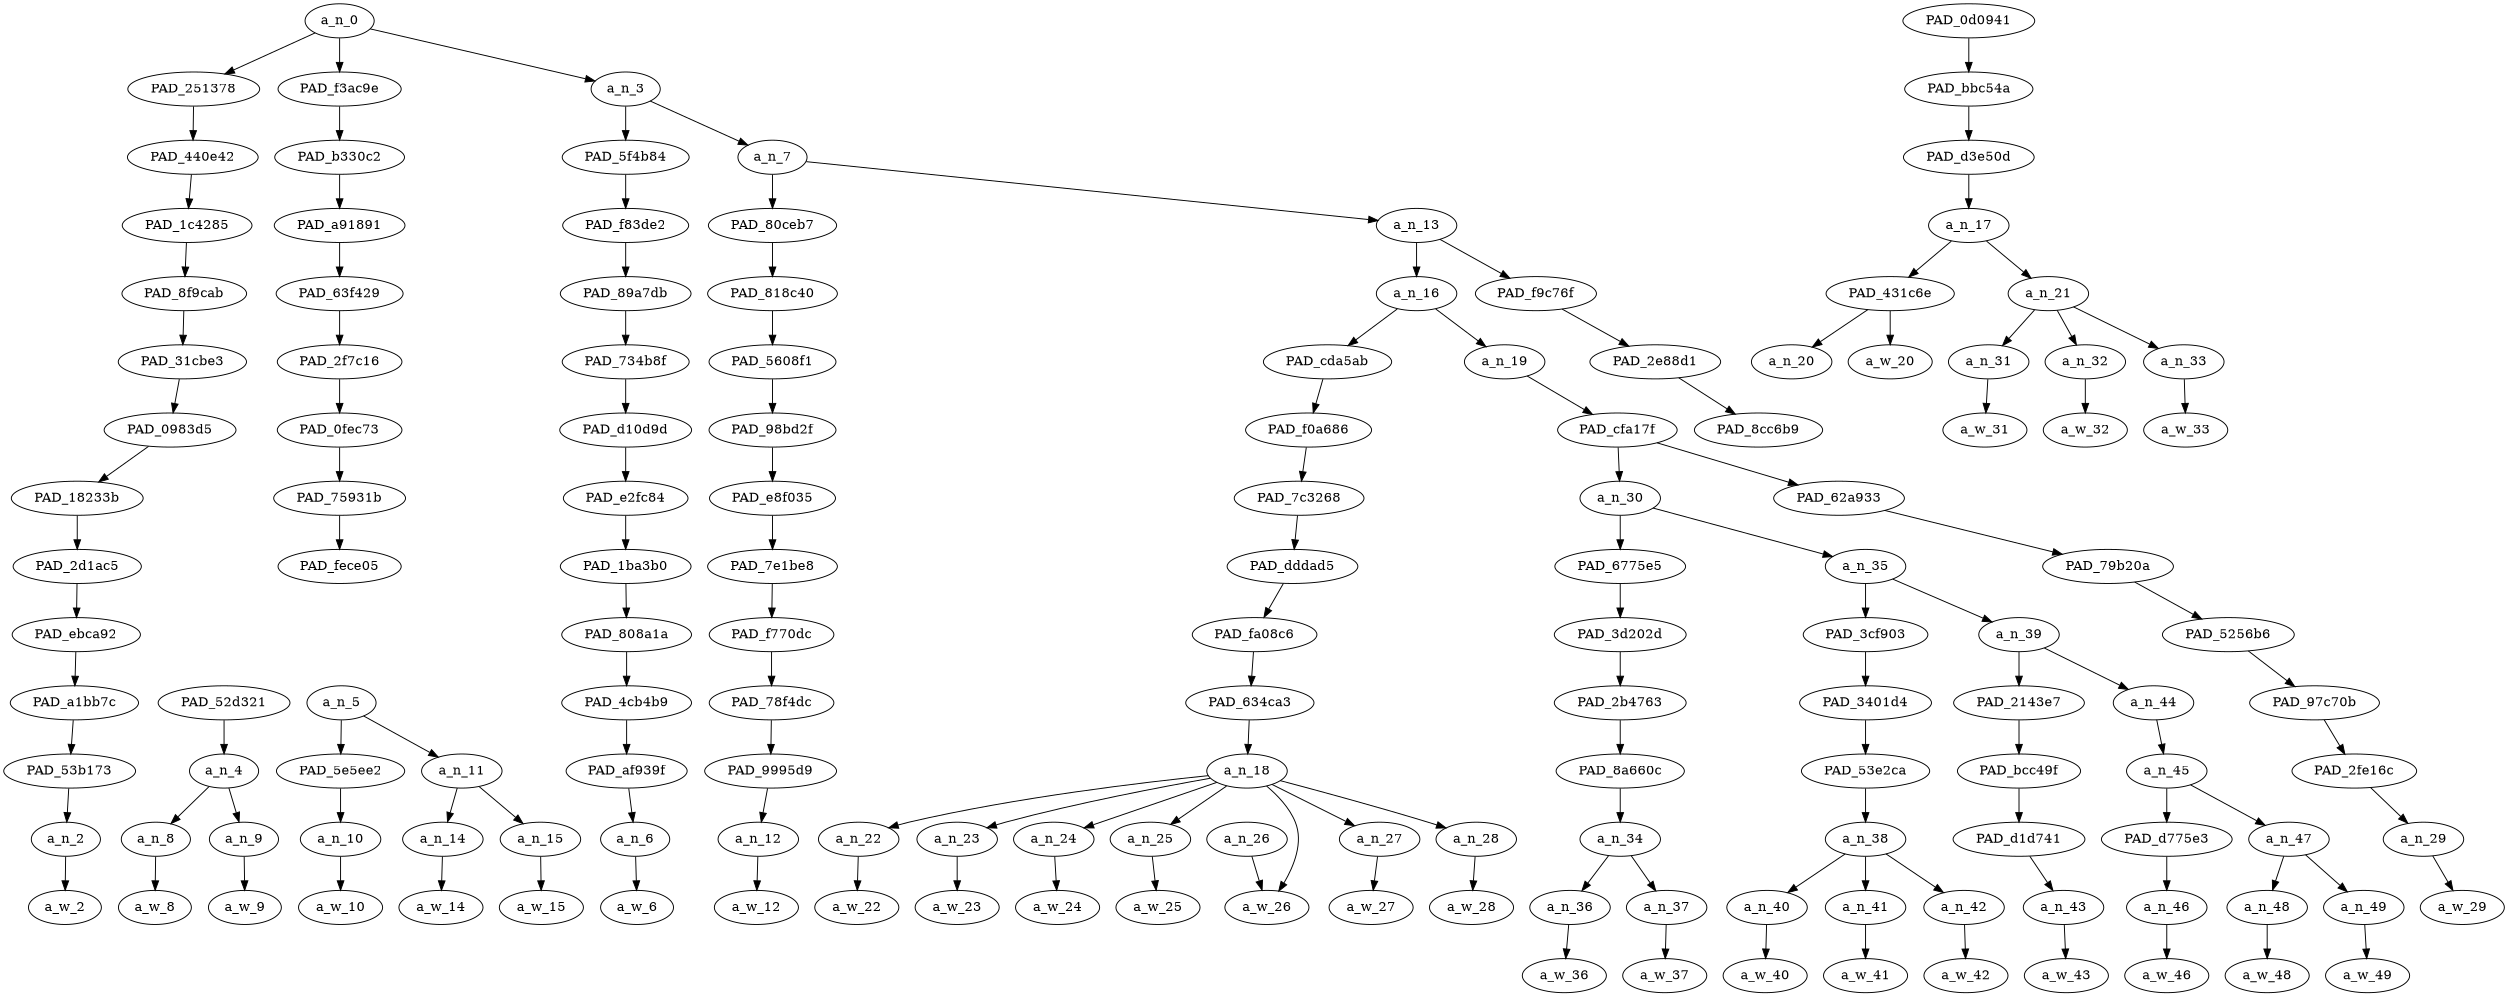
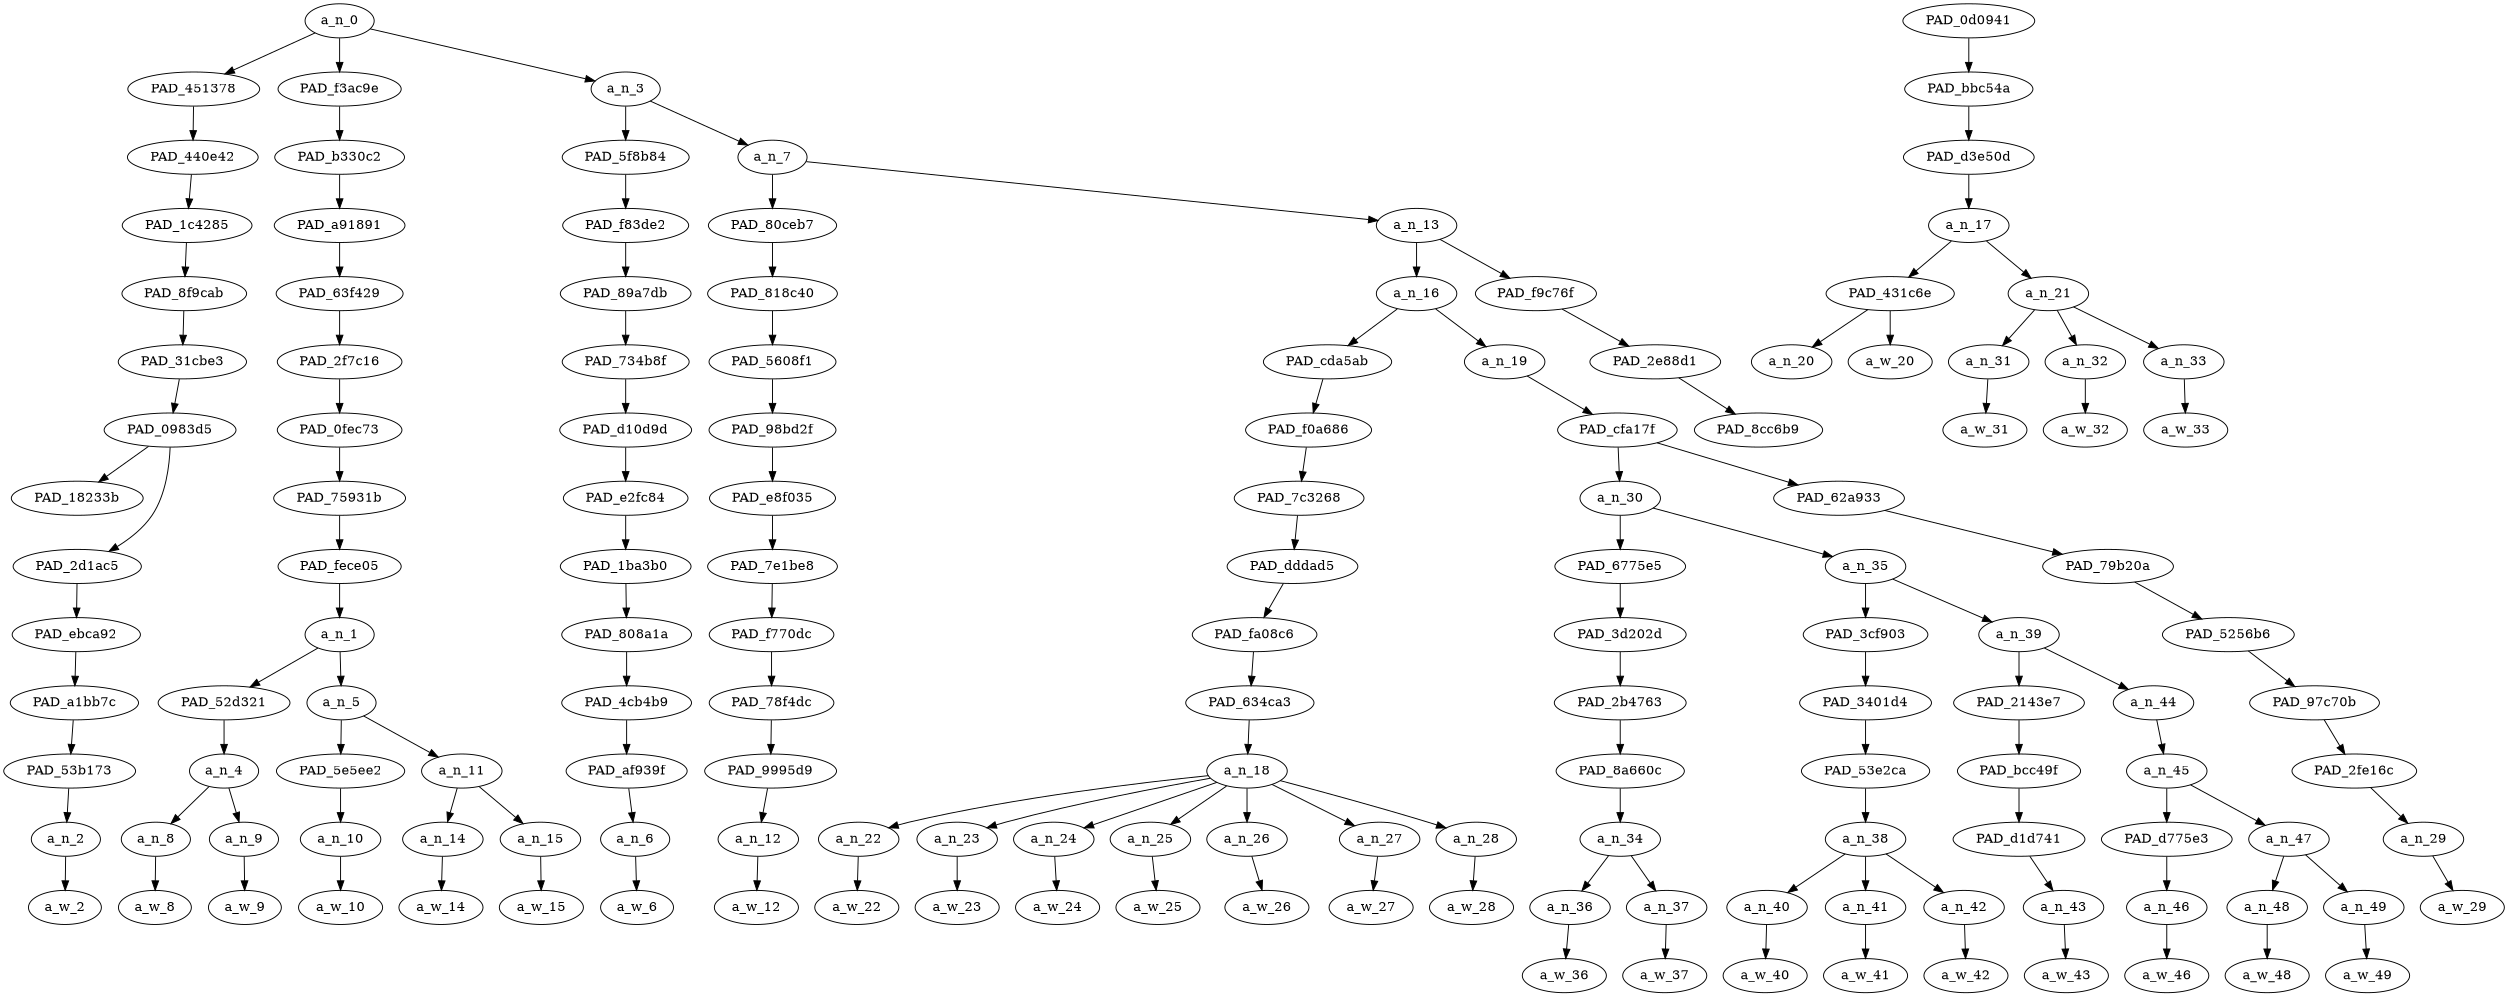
node "PAD_251378": label "PAD_251378" -> "PAD_451378"
node "PAD_5f4b84": label "PAD_5f4b84" -> "PAD_5f8b84"
edge "PAD_18233b" -> "PAD_2d1ac5": now "PAD_0983d5" -> "PAD_2d1ac5"
node "a_n_1": added
edge "a_n_18" -> "a_w_26": now "a_n_18" -> "a_n_26"
